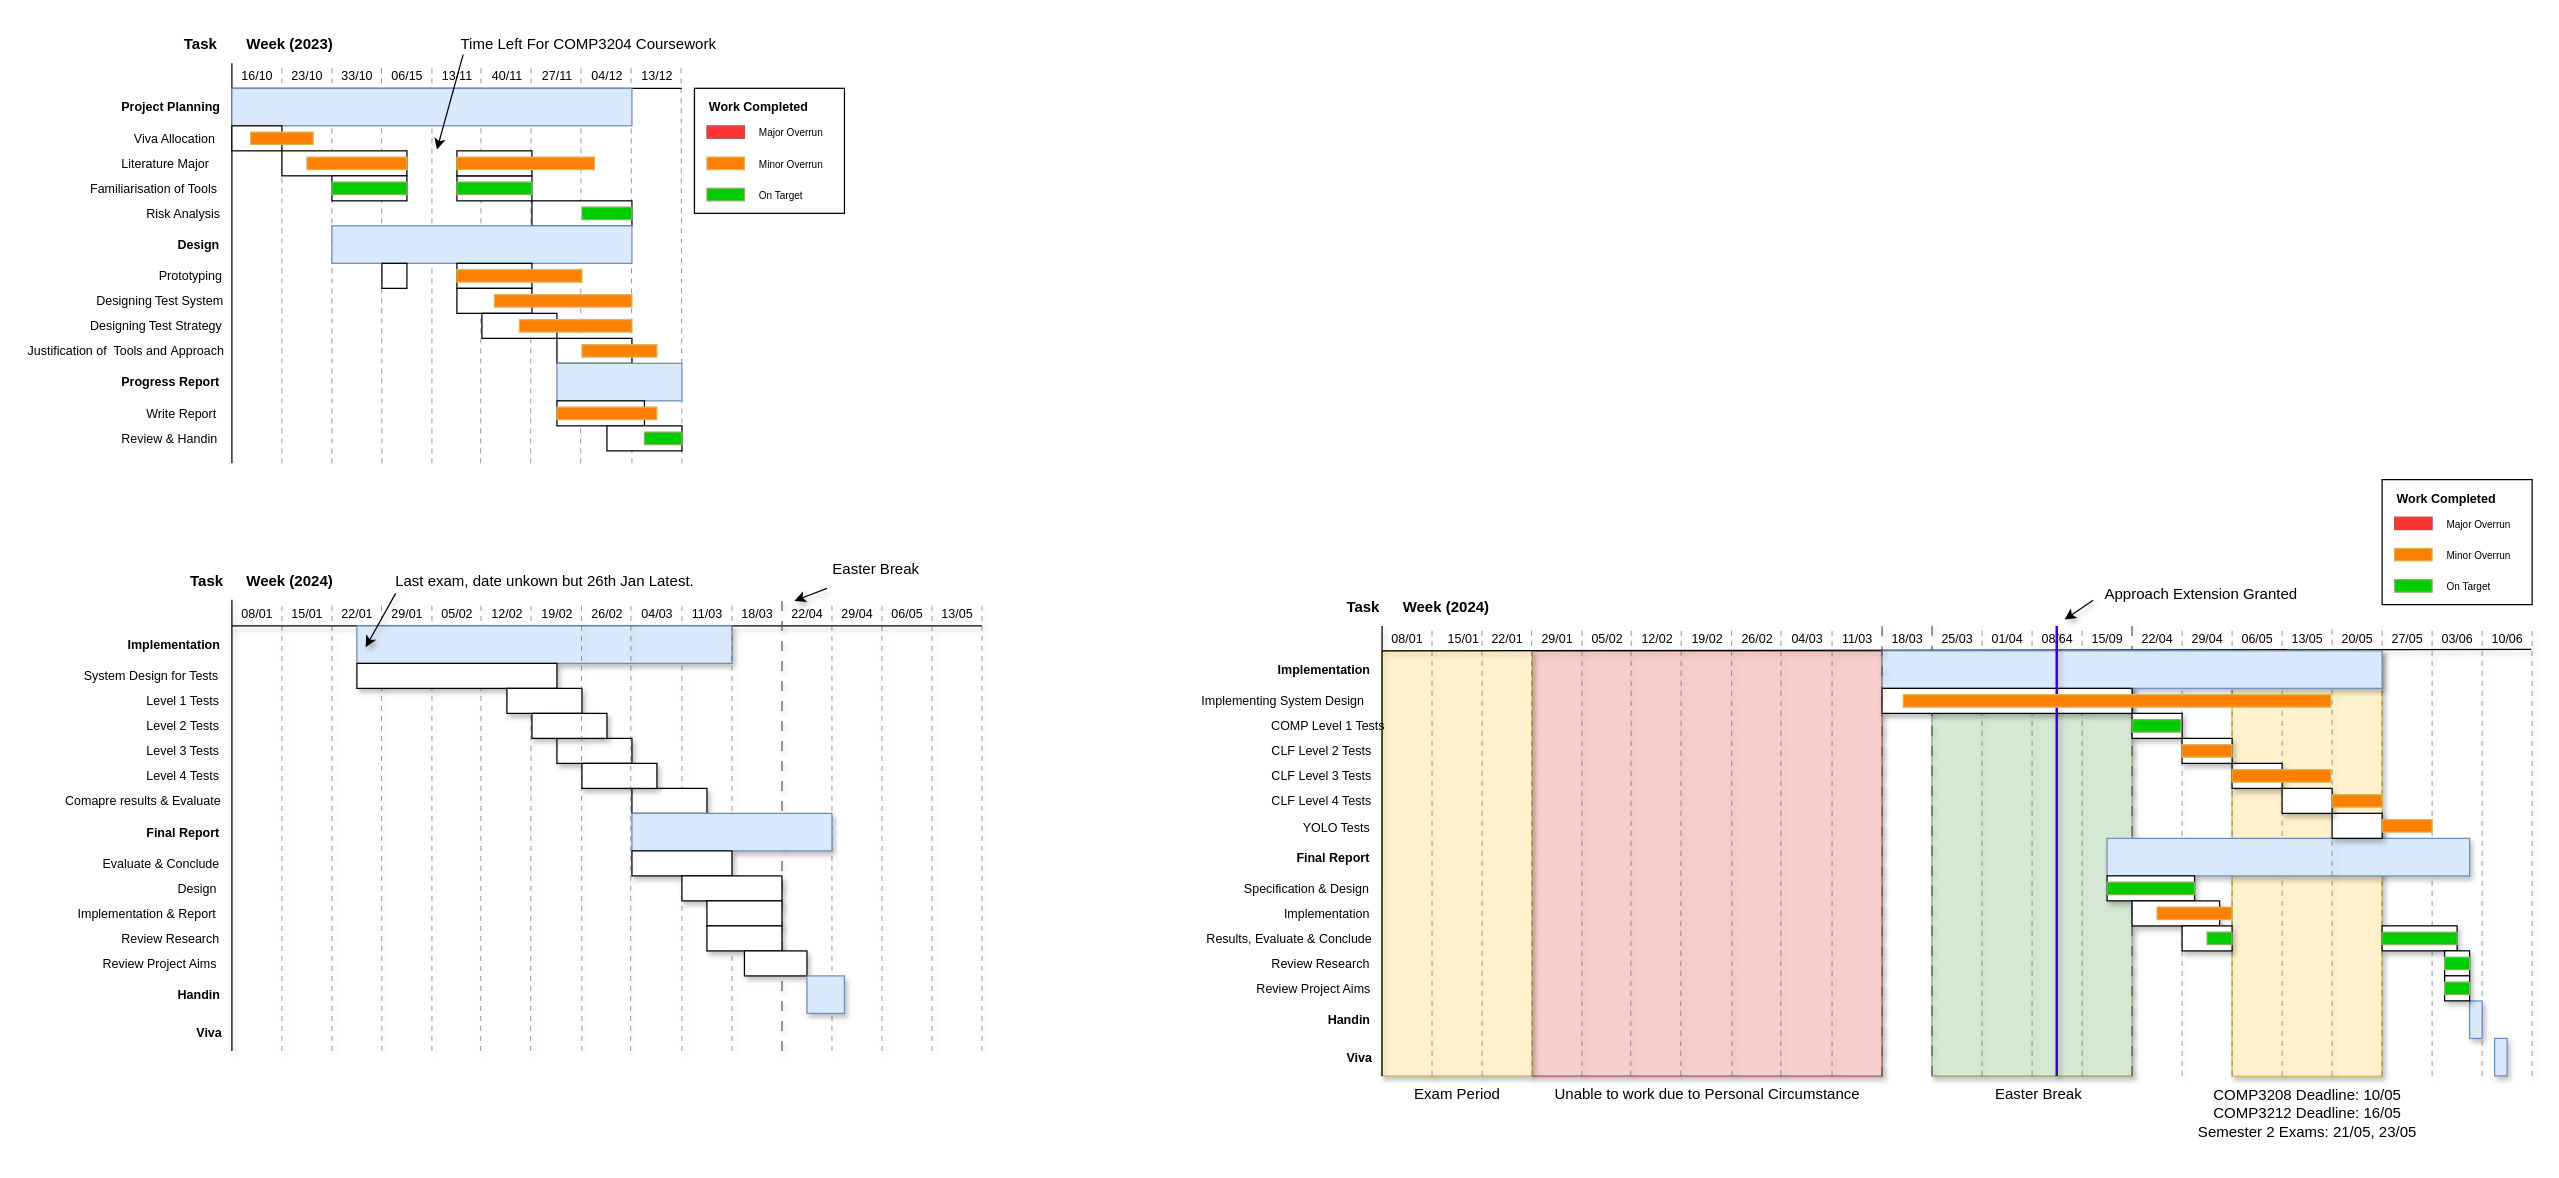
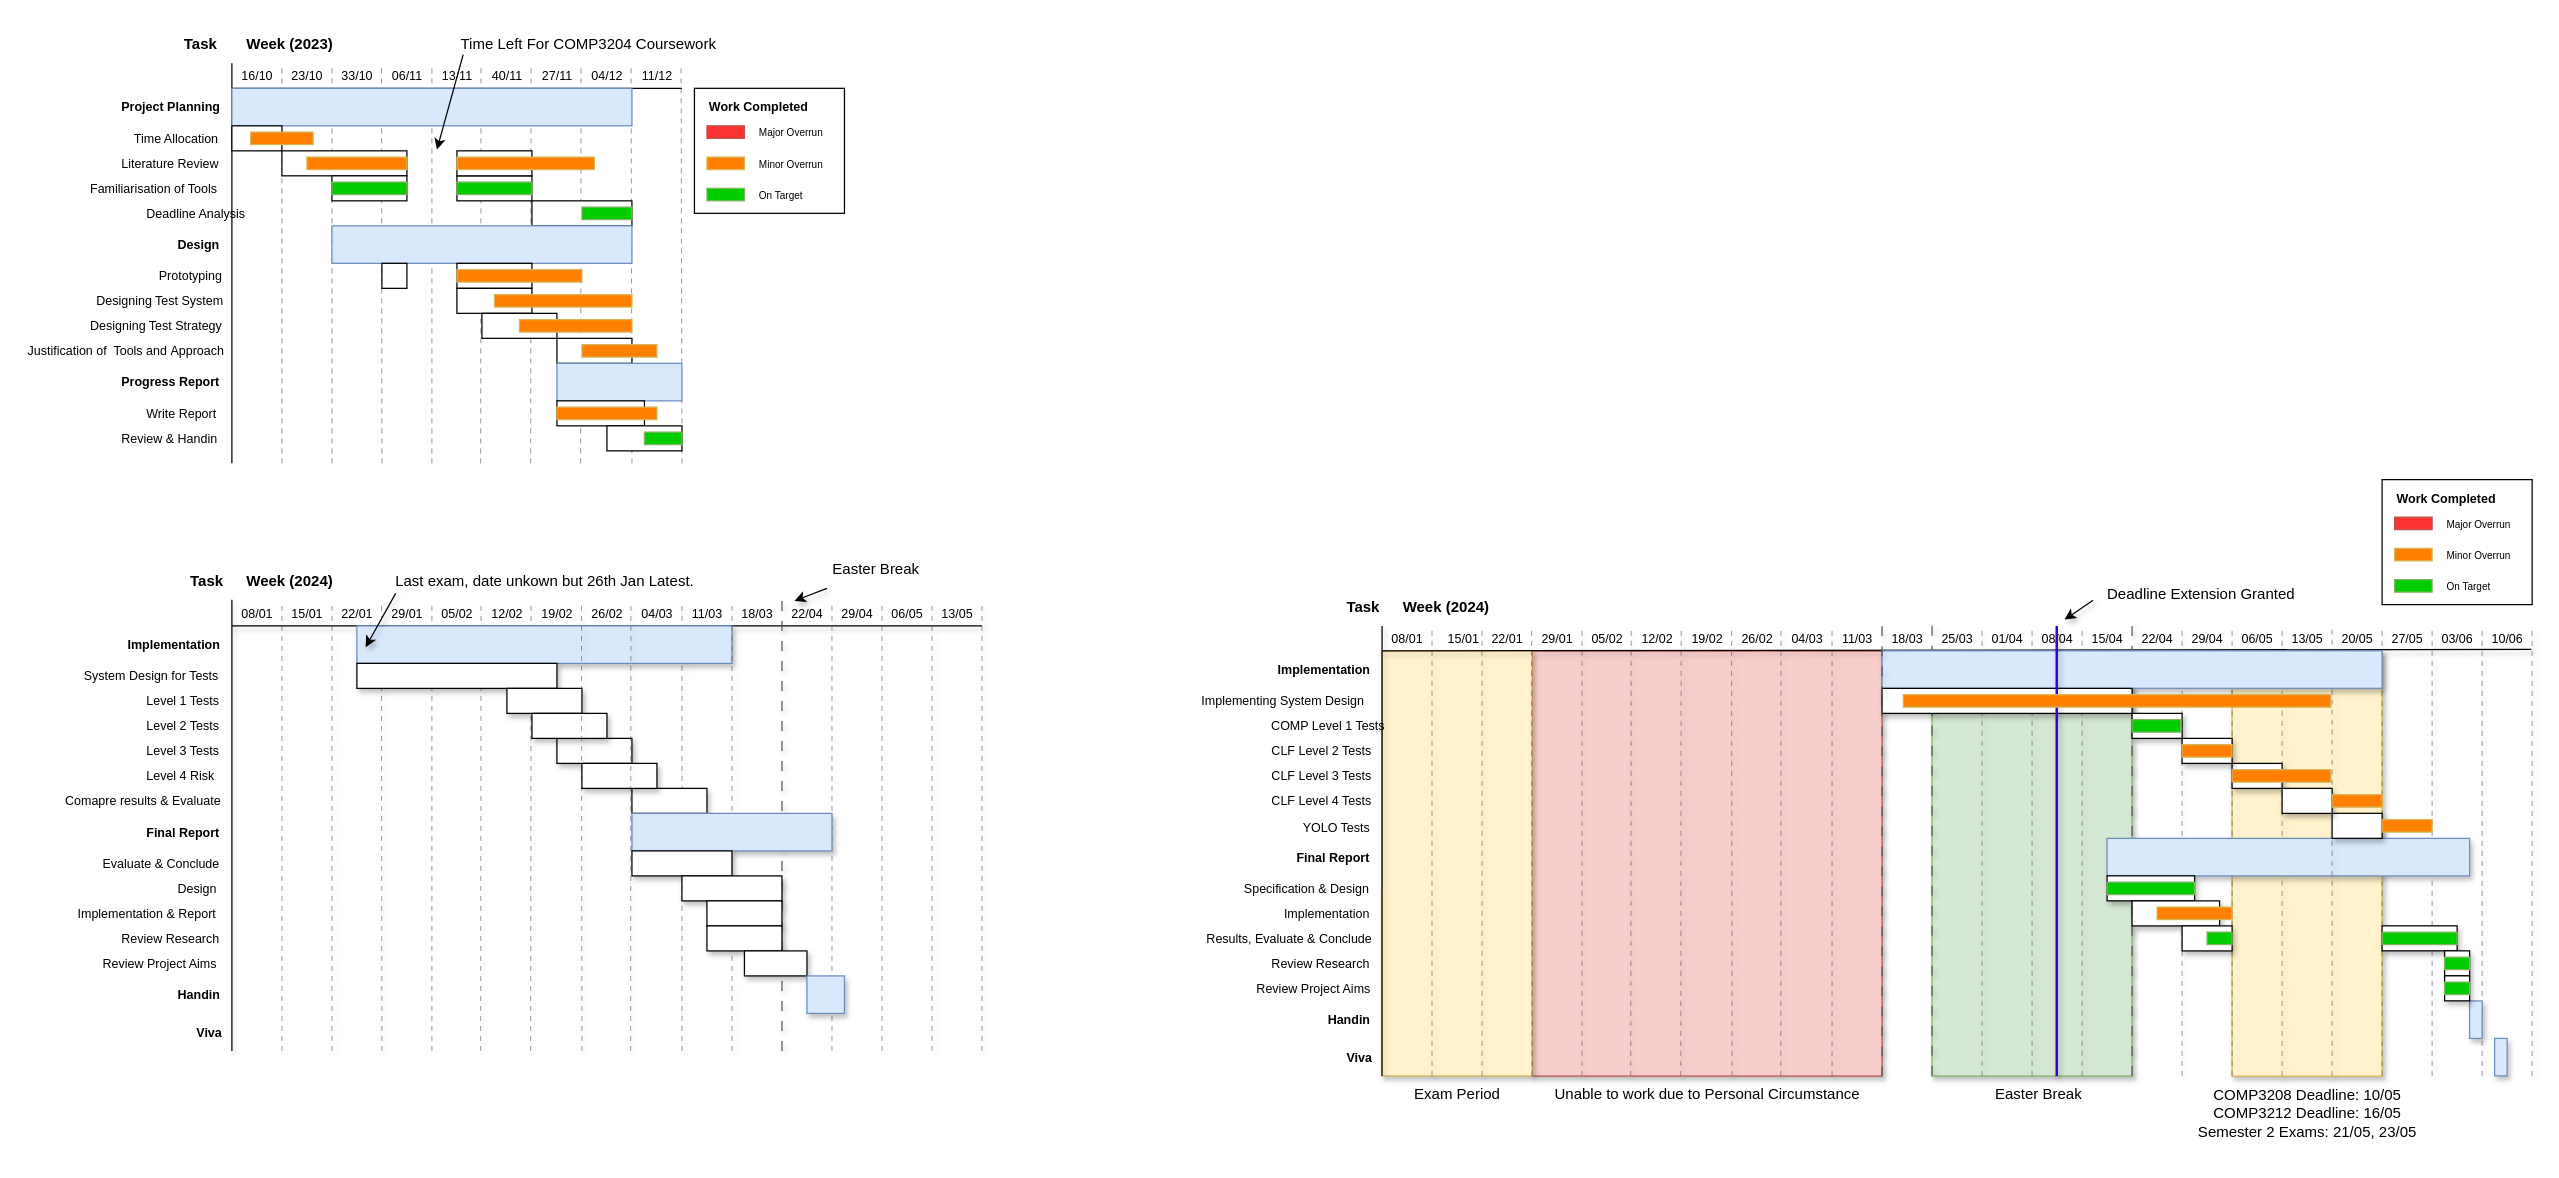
node "06/15": label "06/15" -> "06/11"
node "13/12": label "13/12" -> "11/12"
node "Viva Allocation": label "Viva Allocation" -> "Time Allocation"
node "Literature Major": label "Literature Major" -> "Literature Review"
node "Risk Analysis": label "Risk Analysis" -> "Deadline Analysis"
node "Approach Extension Granted": label "Approach Extension Granted" -> "Deadline Extension Granted"
node "08/64": label "08/64" -> "08/04"
node "15/09": label "15/09" -> "15/04"
node "Level 4 Tests": label "Level 4 Tests" -> "Level 4 Risk"
